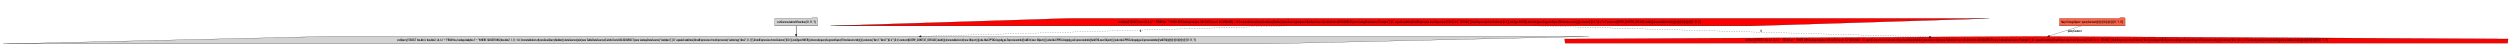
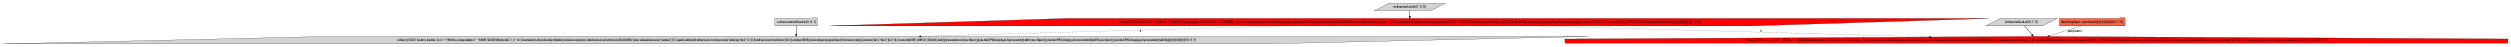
node "testInnerJoinCastLeft['1', '0', '0']": added
node "testInnerJoinCastLeft['0', '1', '0']": added
